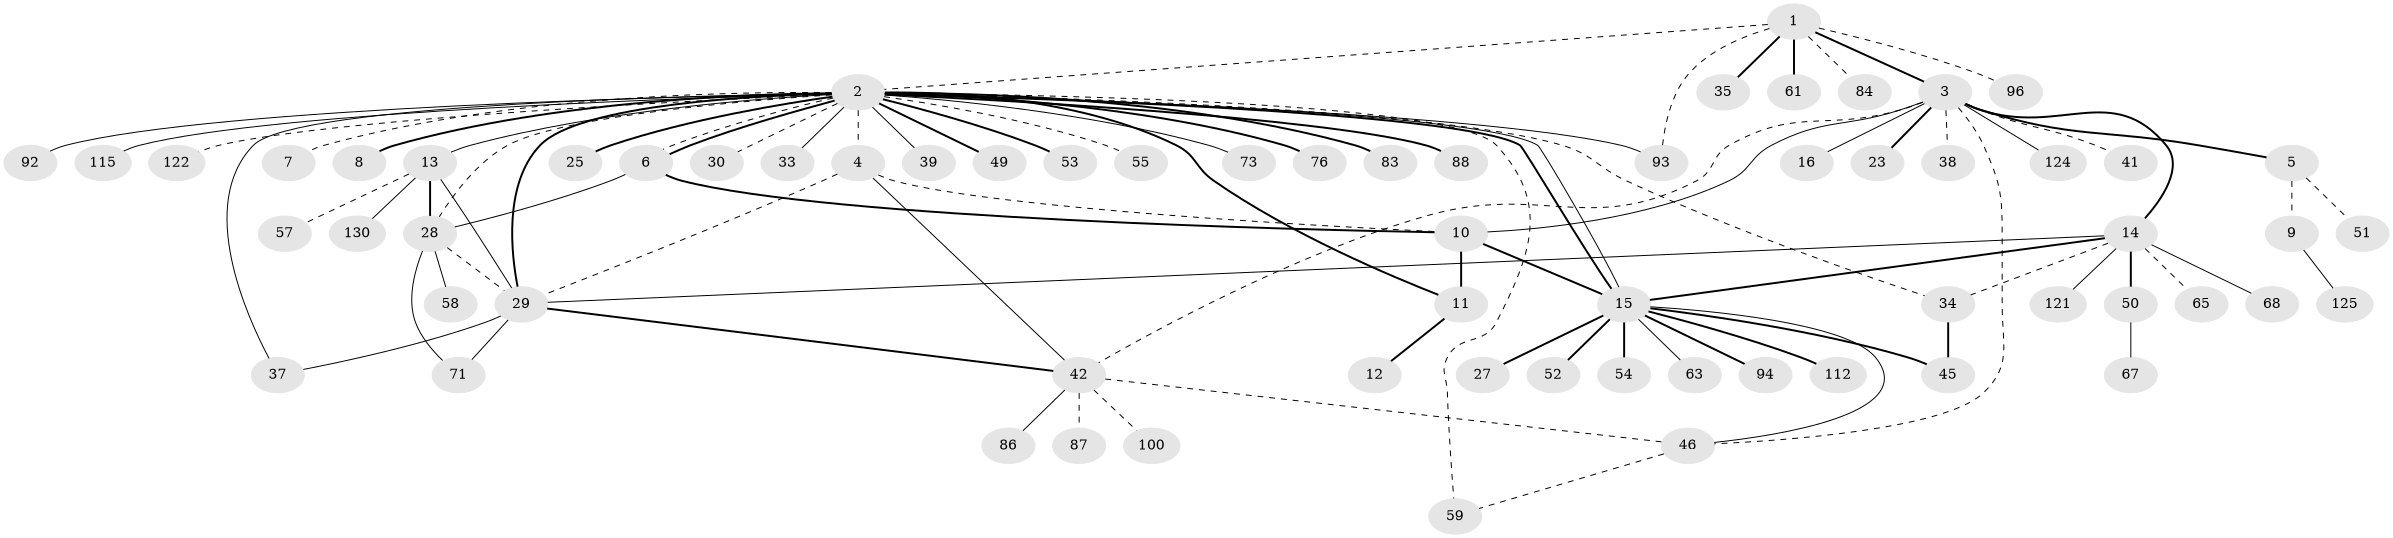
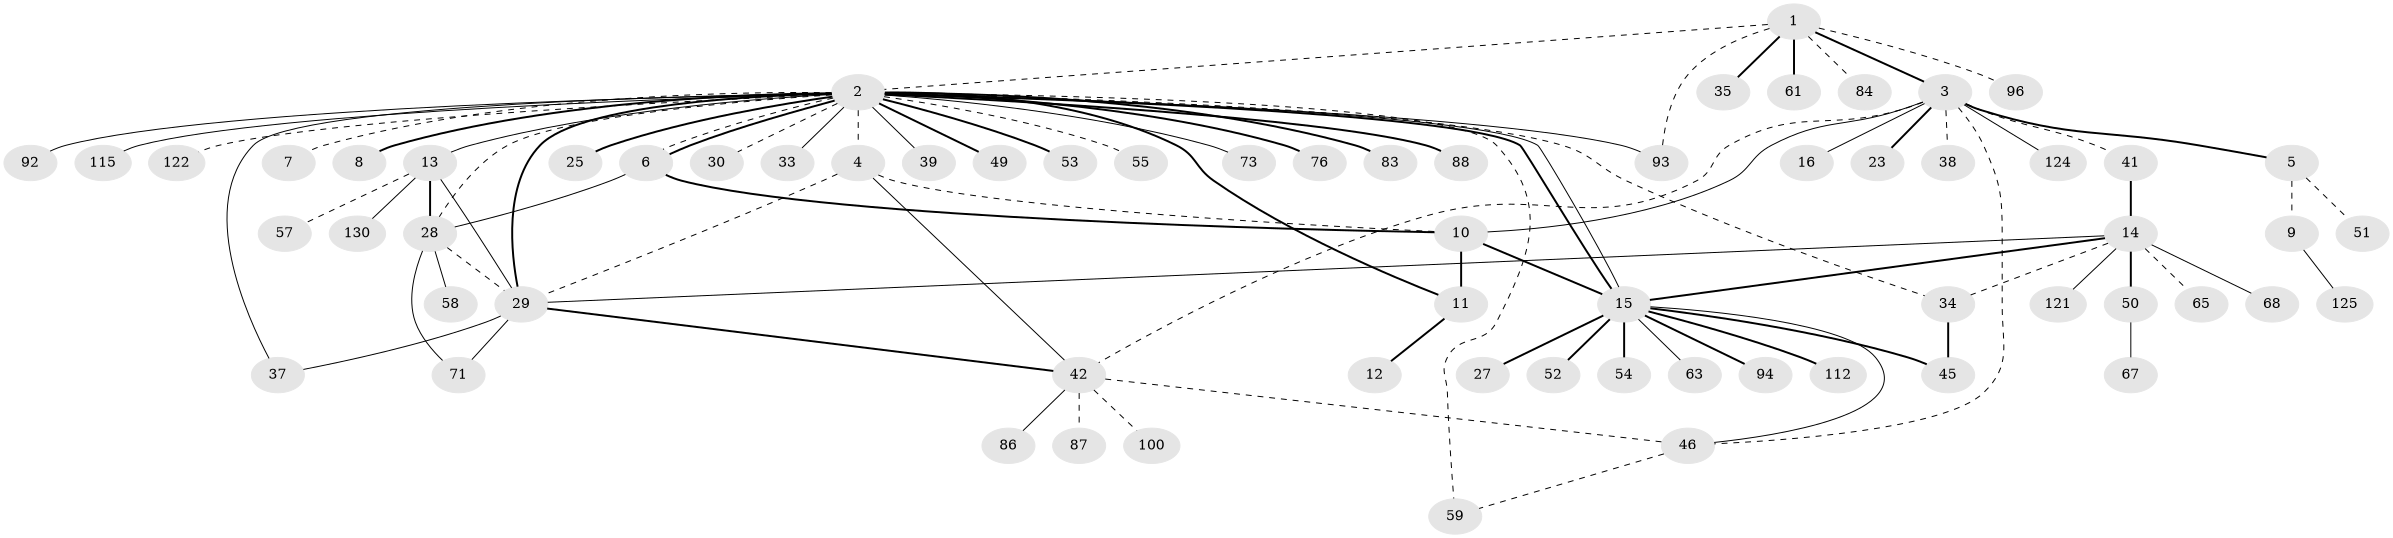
edge "3" -- "14": now "41" -- "14"
